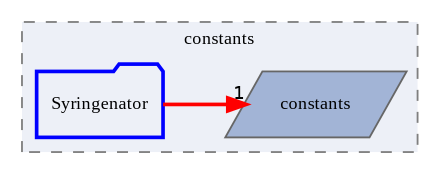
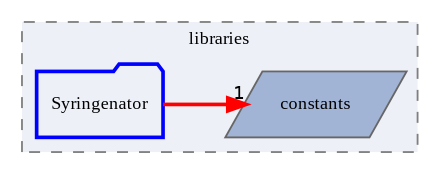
cluster "constants": label "constants" -> "libraries"
